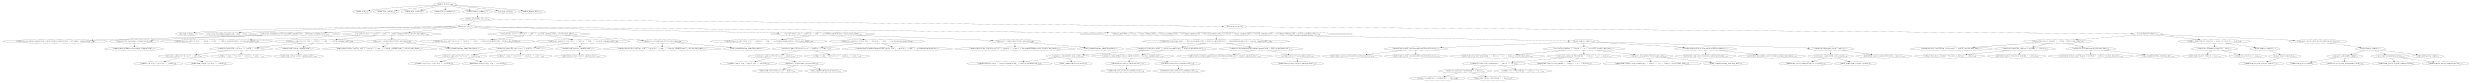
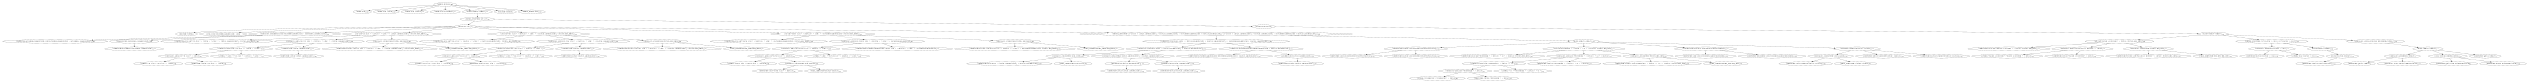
node "(IDENTIFIER,inFile,transform(inFile, outFile))": added
